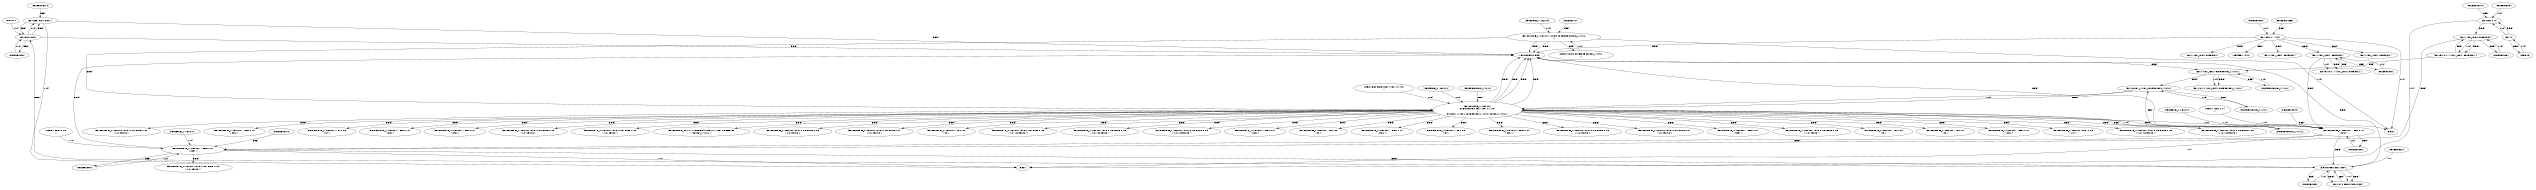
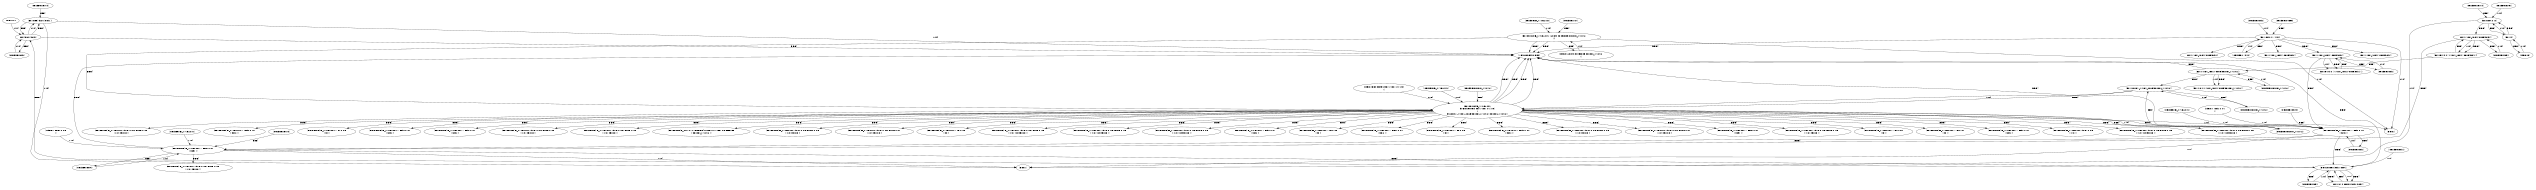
edge "(Call,flags = -1)" -> "(Call,-1)": added, label "CFG:"
edge "(Call,free( (char*)path ))" -> "(MethodReturn,RET)": label "DDG: " -> "AST: "
edge "(Identifier,NULL)" -> "(Call,*path = NULL)": added, label "AST:"
edge "(MethodReturn,RET)" -> "(Call,syscall_sock->code(condor_sysnum))": reversed
